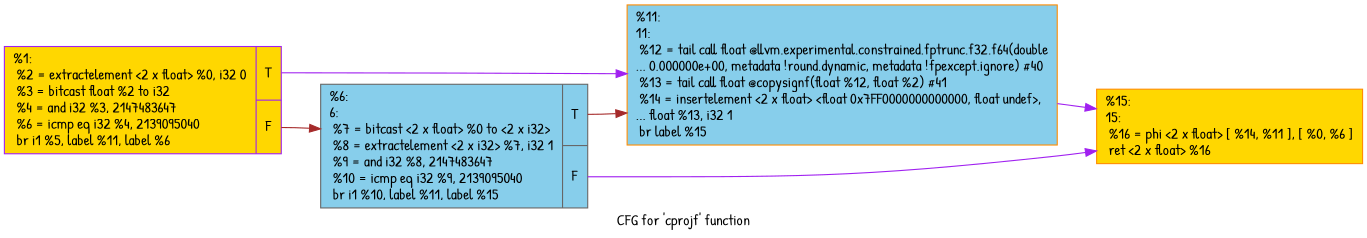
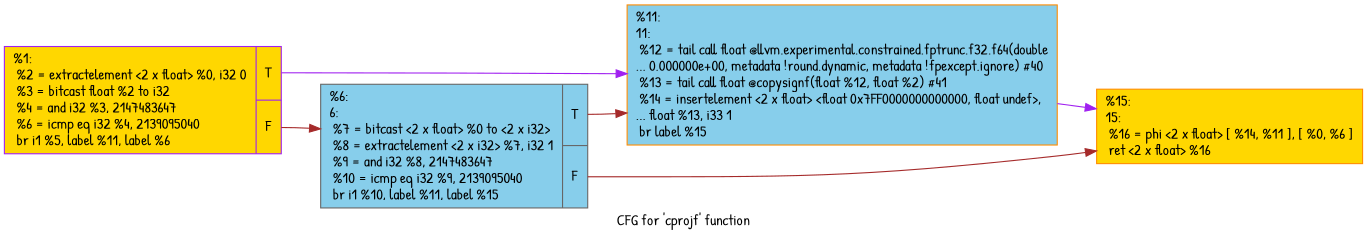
node "%11:": text "... float %13, i32 1" -> "... float %13, i33 1"
edge "%6:" -> "%15:": color purple -> brown
